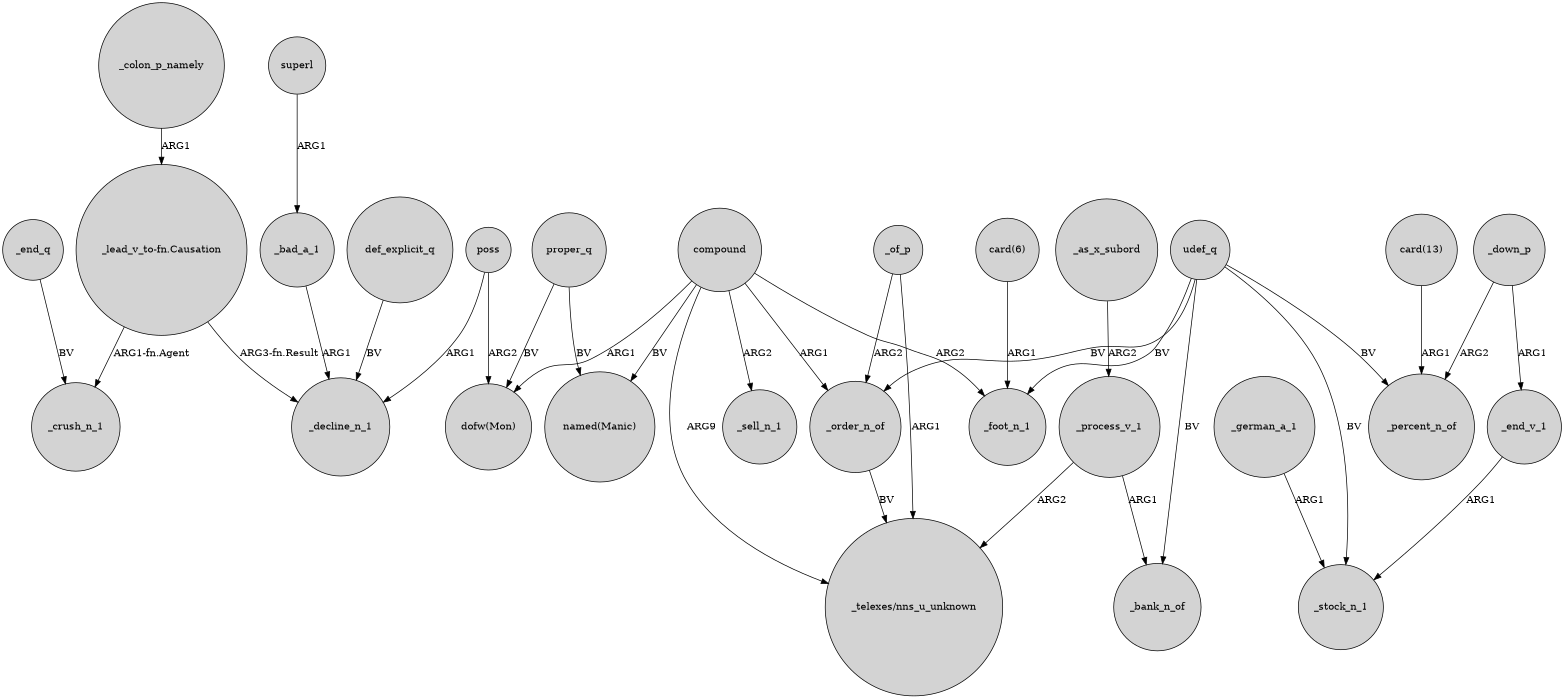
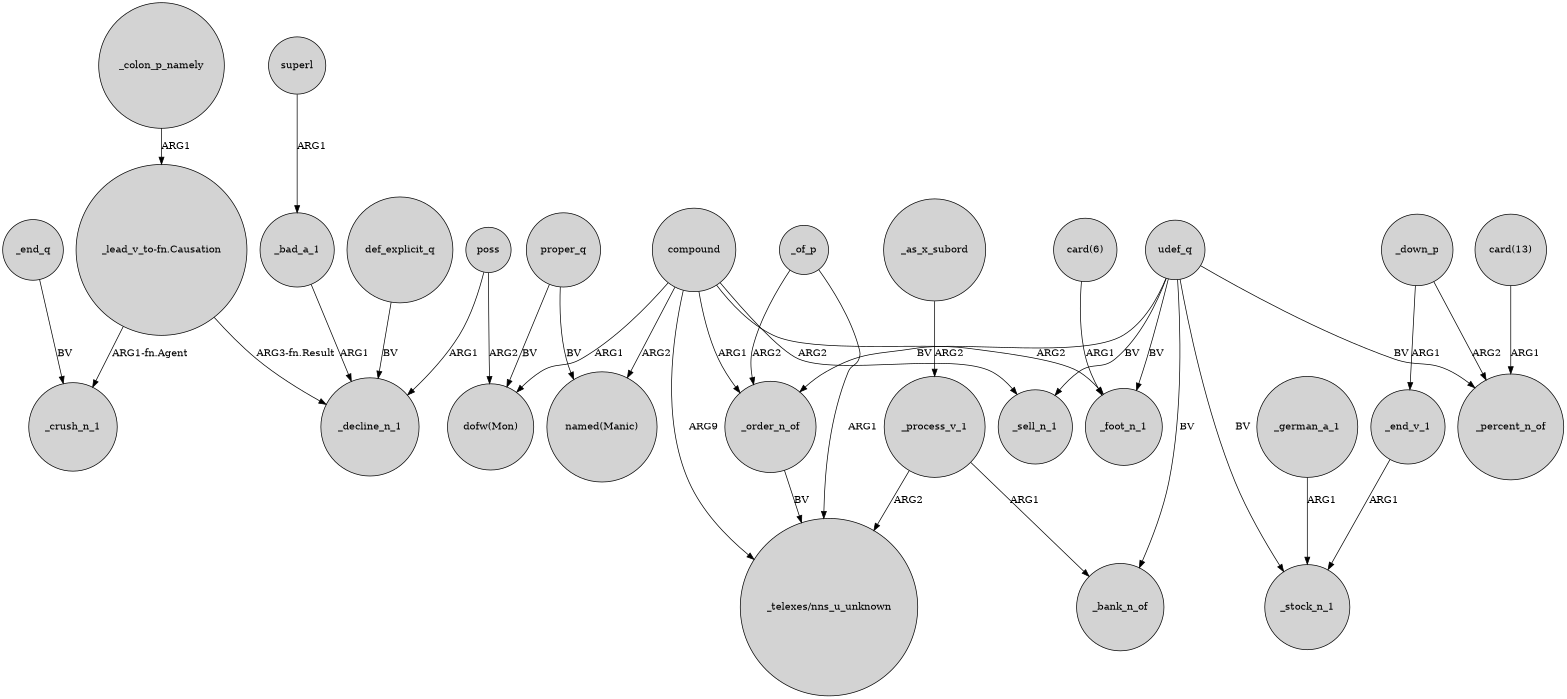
edge "udef_q" -> "_sell_n_1": added, label "BV"
edge "compound" -> "named(Manic)": label "BV" -> "ARG2"
